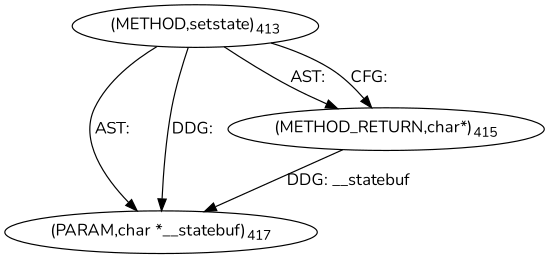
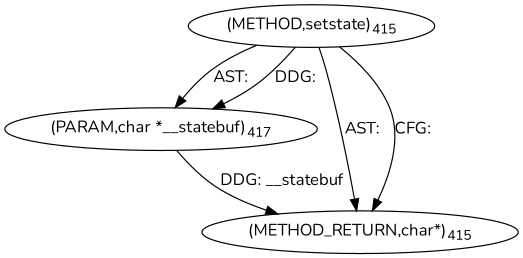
node "(METHOD,setstate)": text "413" -> "415"
edge "(METHOD_RETURN,char*)" -> "(PARAM,char *__statebuf)": reversed
